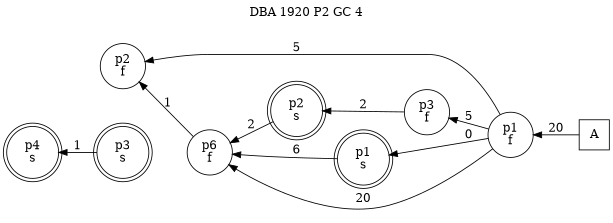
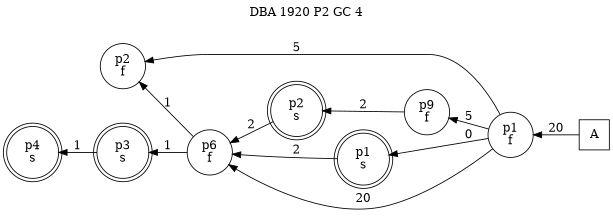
node "p3 f": label "p3 f" -> "p9 f"
edge "p1 s" -> "p6 f": label "6" -> "2"
edge "p6 f" -> "p3 s": added, label "1"
